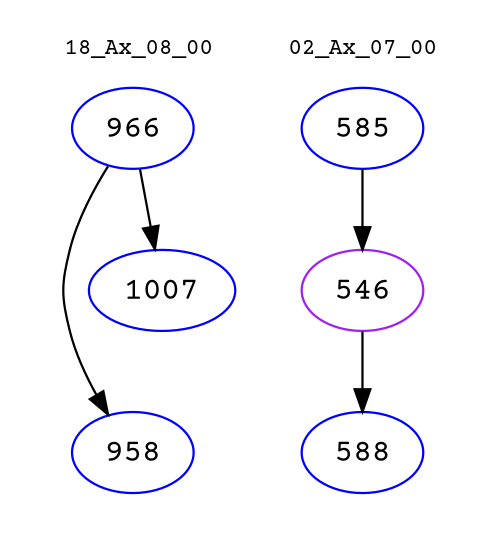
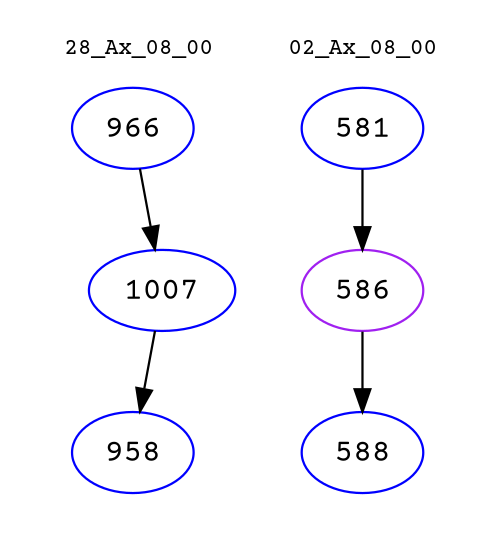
cluster "18_Ax_08_00": label "18_Ax_08_00" -> "28_Ax_08_00"
cluster "02_Ax_07_00": label "02_Ax_07_00" -> "02_Ax_08_00"
node "585": label "585" -> "581"
edge "966" -> "958": now "1007" -> "958"
node "546": label "546" -> "586"
